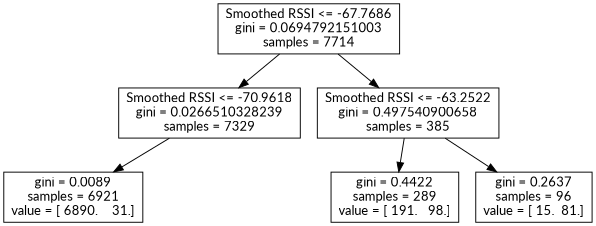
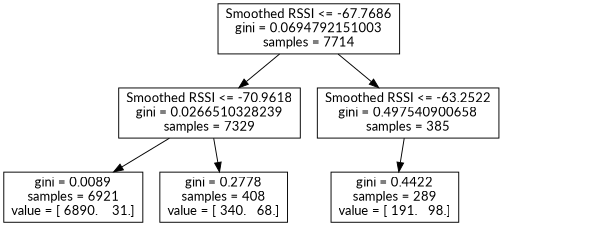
node "gini = 0.2778 samples = 408 value = [ 340.   68.]": added
node "gini = 0.2637 samples = 96 value = [ 15.  81.]": removed
